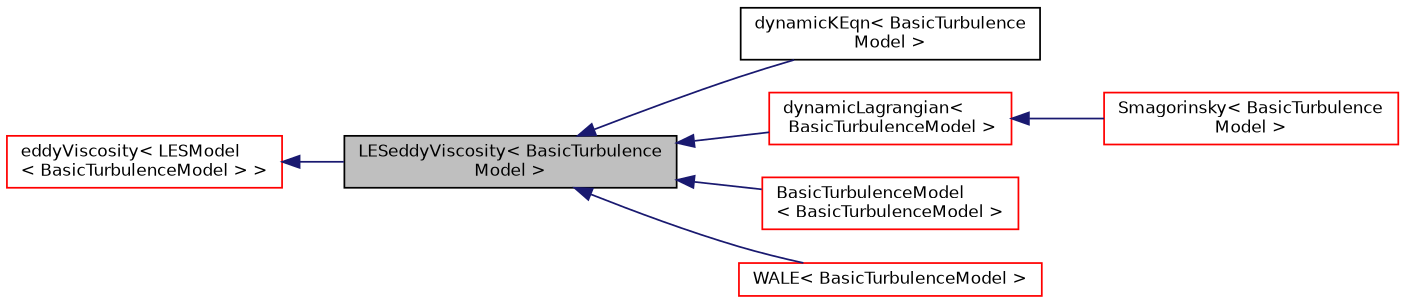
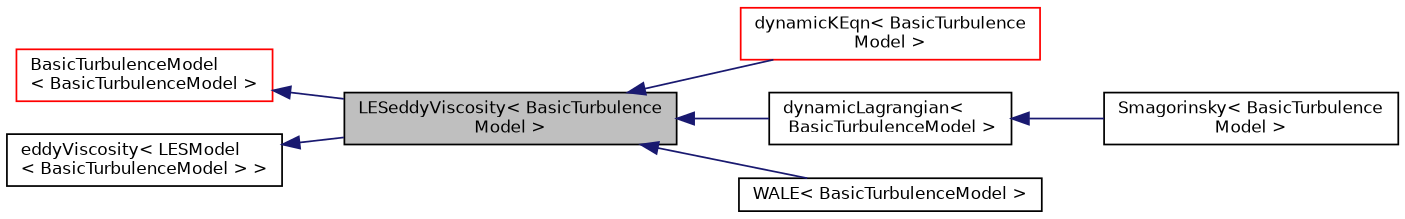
node "dynamicKEqn< BasicTurbulence Model >": color black -> red
node "dynamicLagrangian< BasicTurbulenceModel >": color red -> black
node "Smagorinsky< BasicTurbulence Model >": color red -> black
node "eddyViscosity< LESModel < BasicTurbulenceModel > >": color red -> black
edge "BasicTurbulenceModel < BasicTurbulenceModel >" -> "LESeddyViscosity< BasicTurbulence Model >": reversed
node "WALE< BasicTurbulenceModel >": color red -> black
